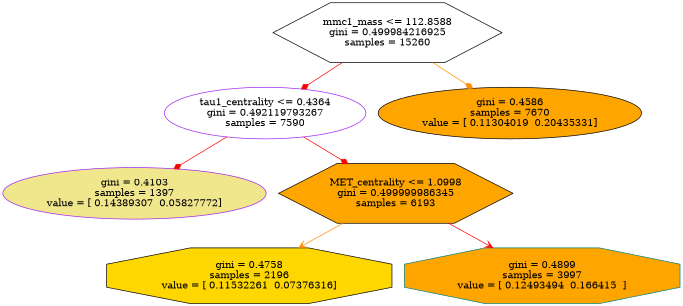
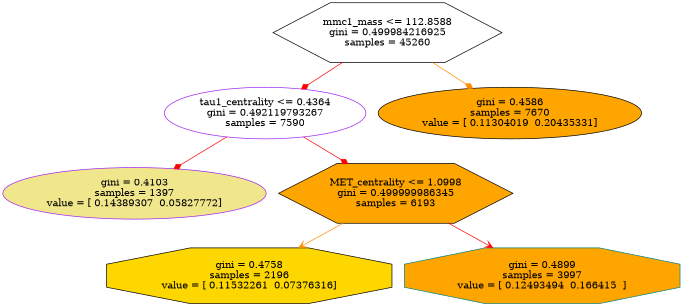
node "mmc1_mass <= 112.8588 gini = 0.499984216925 samples = 15260": label "mmc1_mass <= 112.8588 gini = 0.499984216925 samples = 15260" -> "mmc1_mass <= 112.8588 gini = 0.499984216925 samples = 45260"
